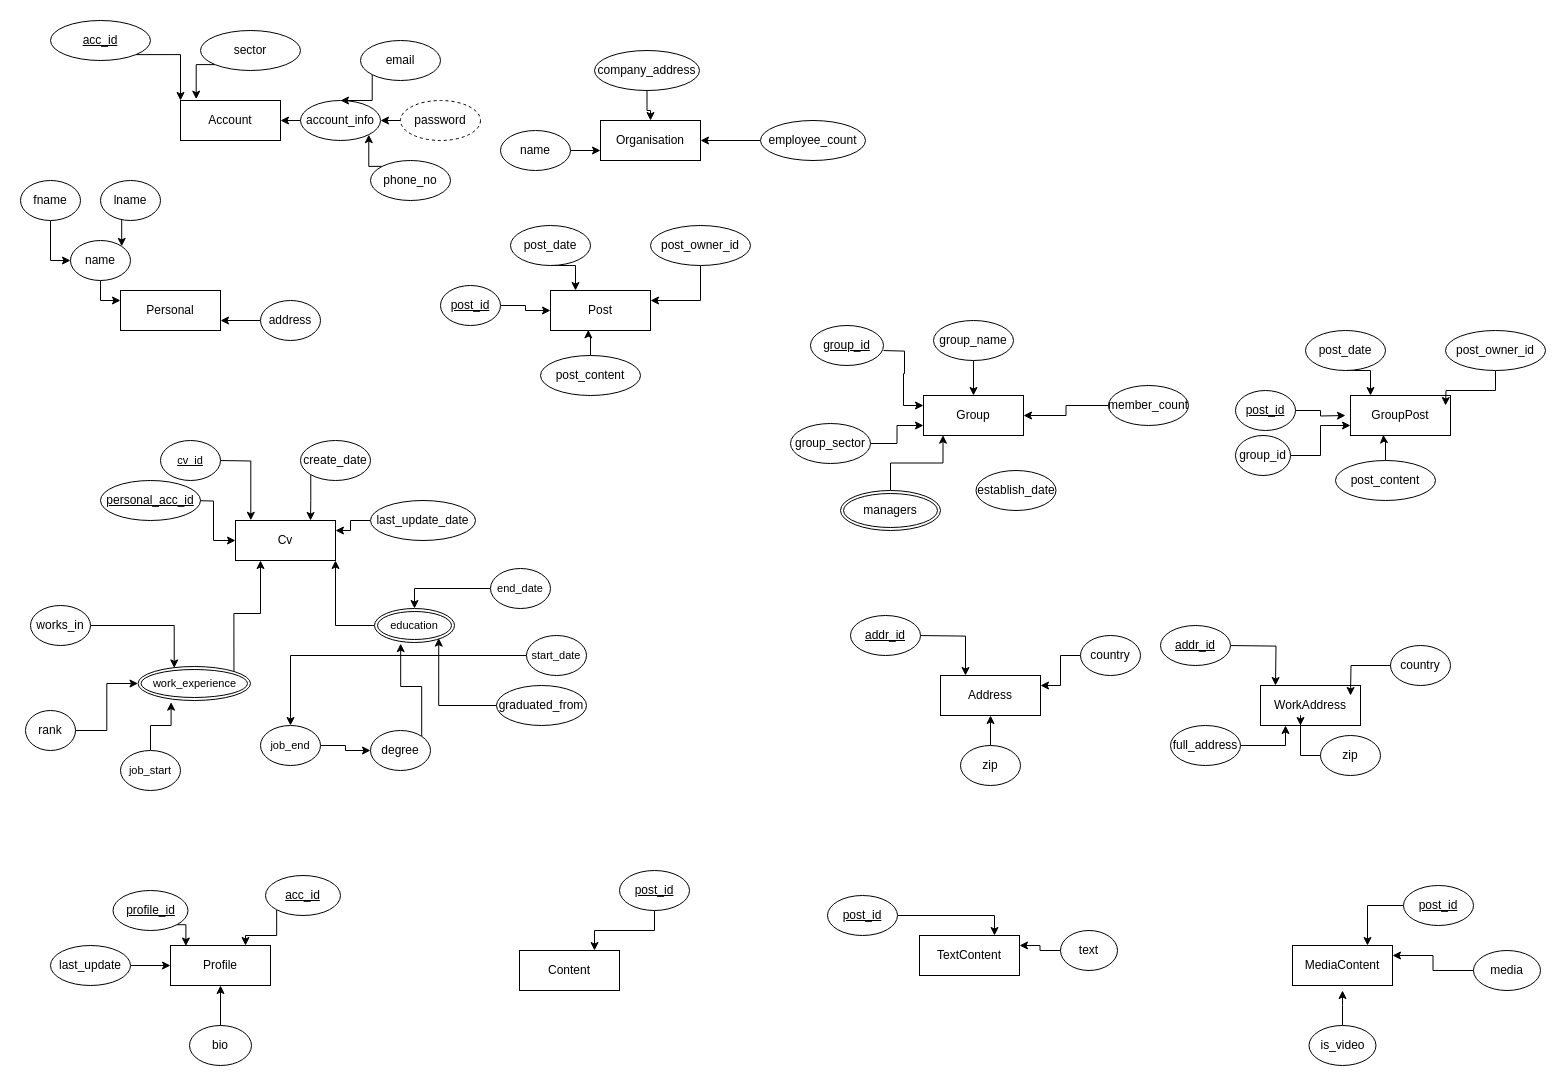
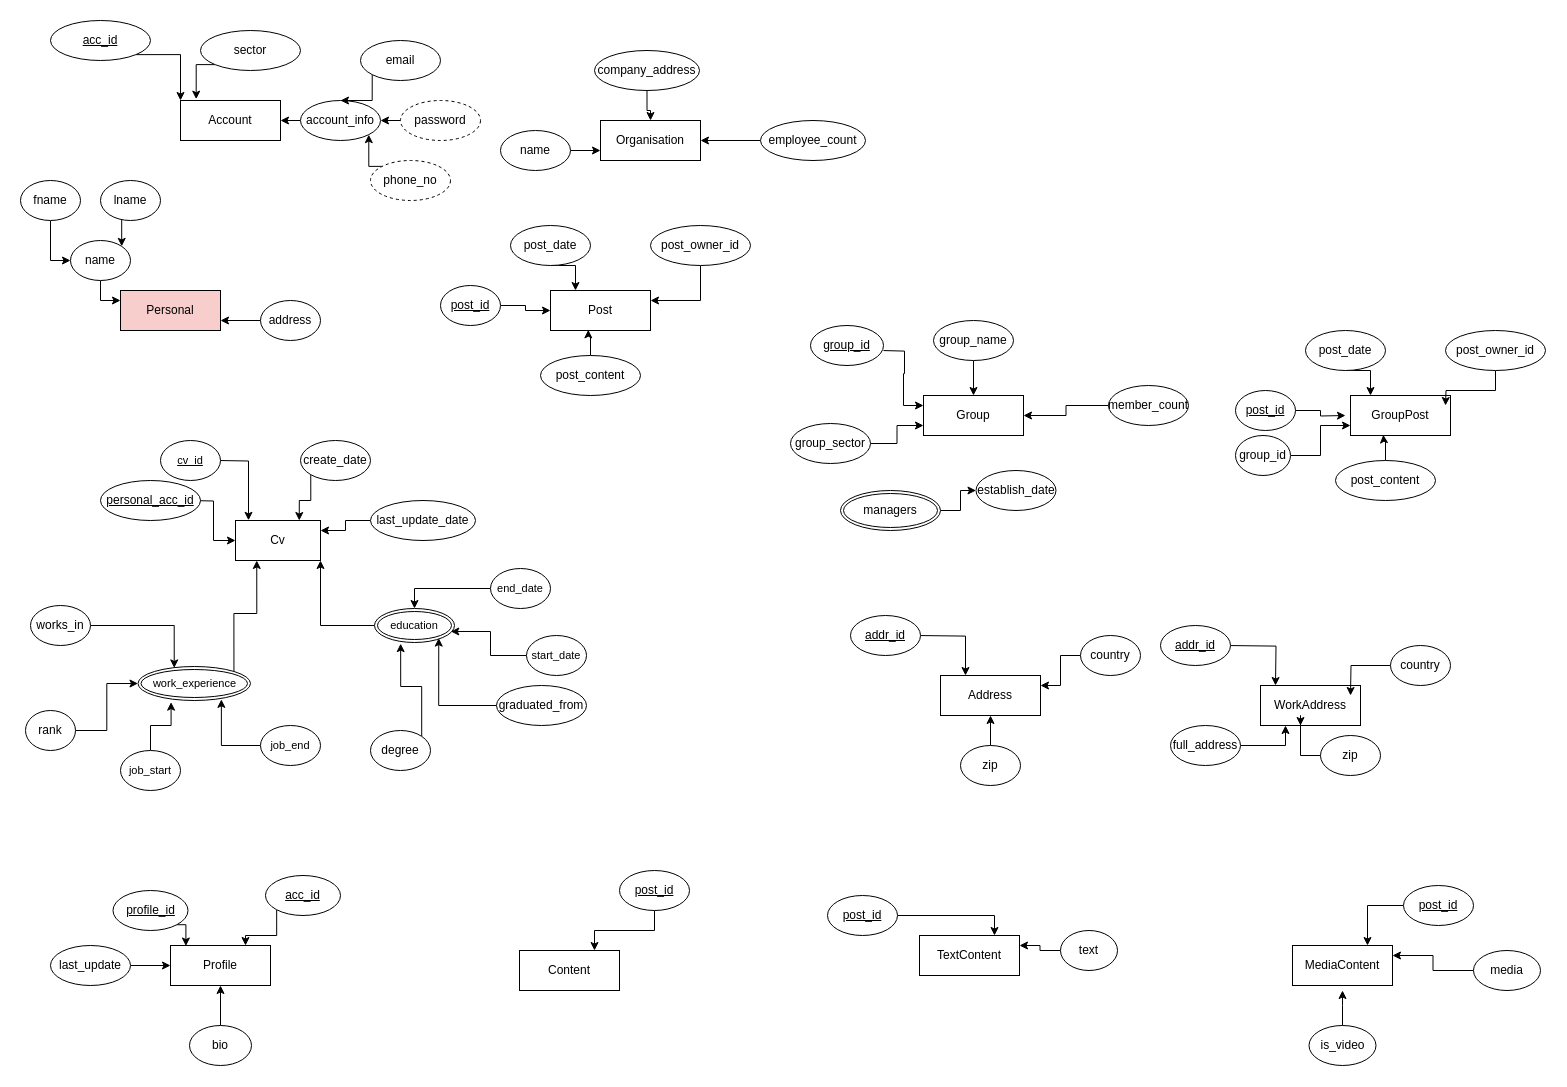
node "phone_no": style solid -> dashed
node "Personal": fillcolor #ffffff -> #f8cecc
edge "managers" -> "Group": now "managers" -> "establish_date"
node "Cv": size 100x40 -> 85x40
edge "start_date" -> "job_end": now "start_date" -> "education"
edge "job_end" -> "degree": now "job_end" -> "work_experience"
